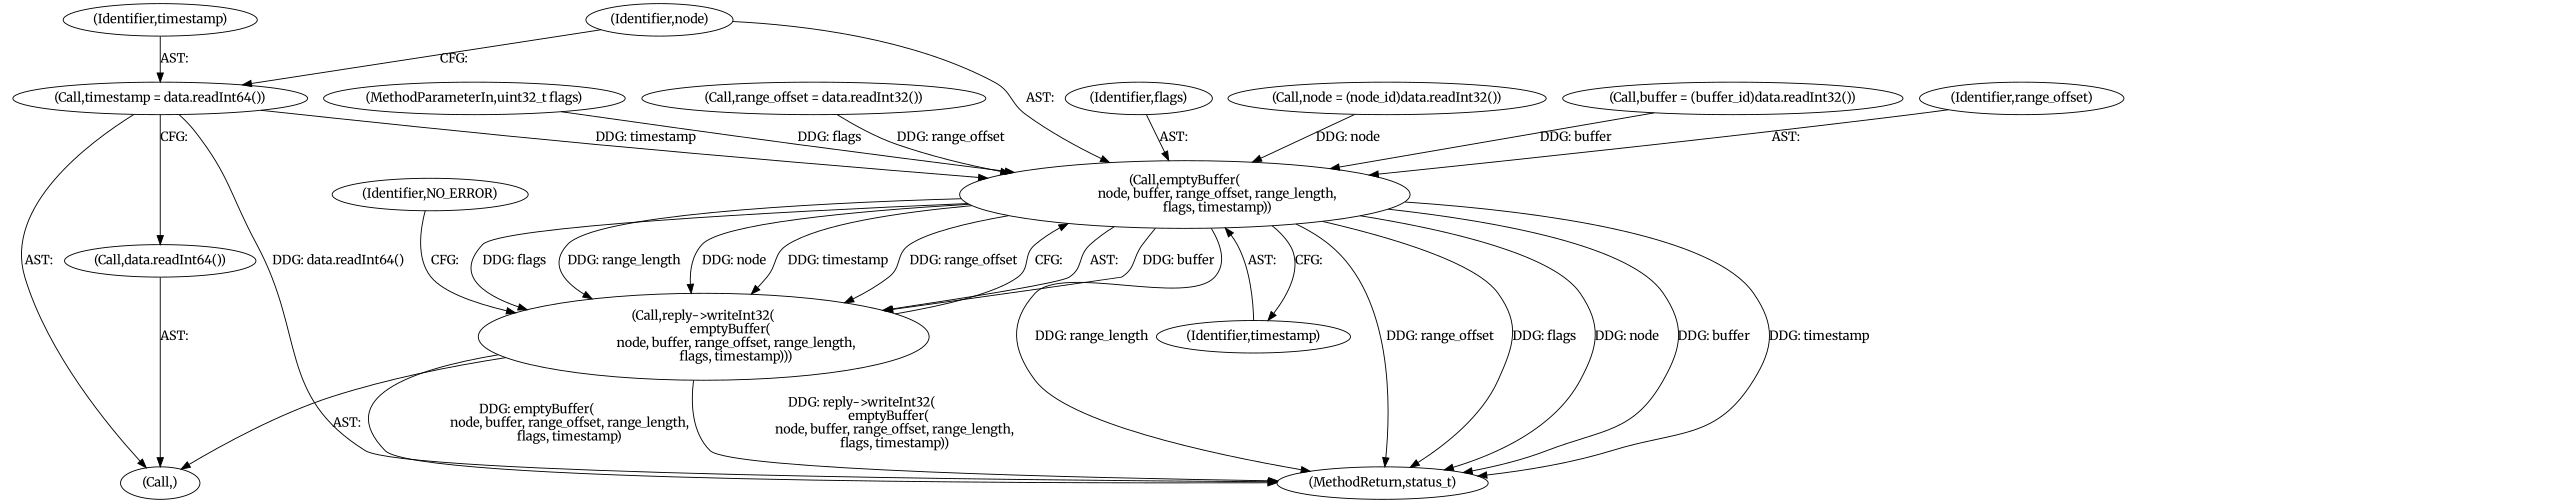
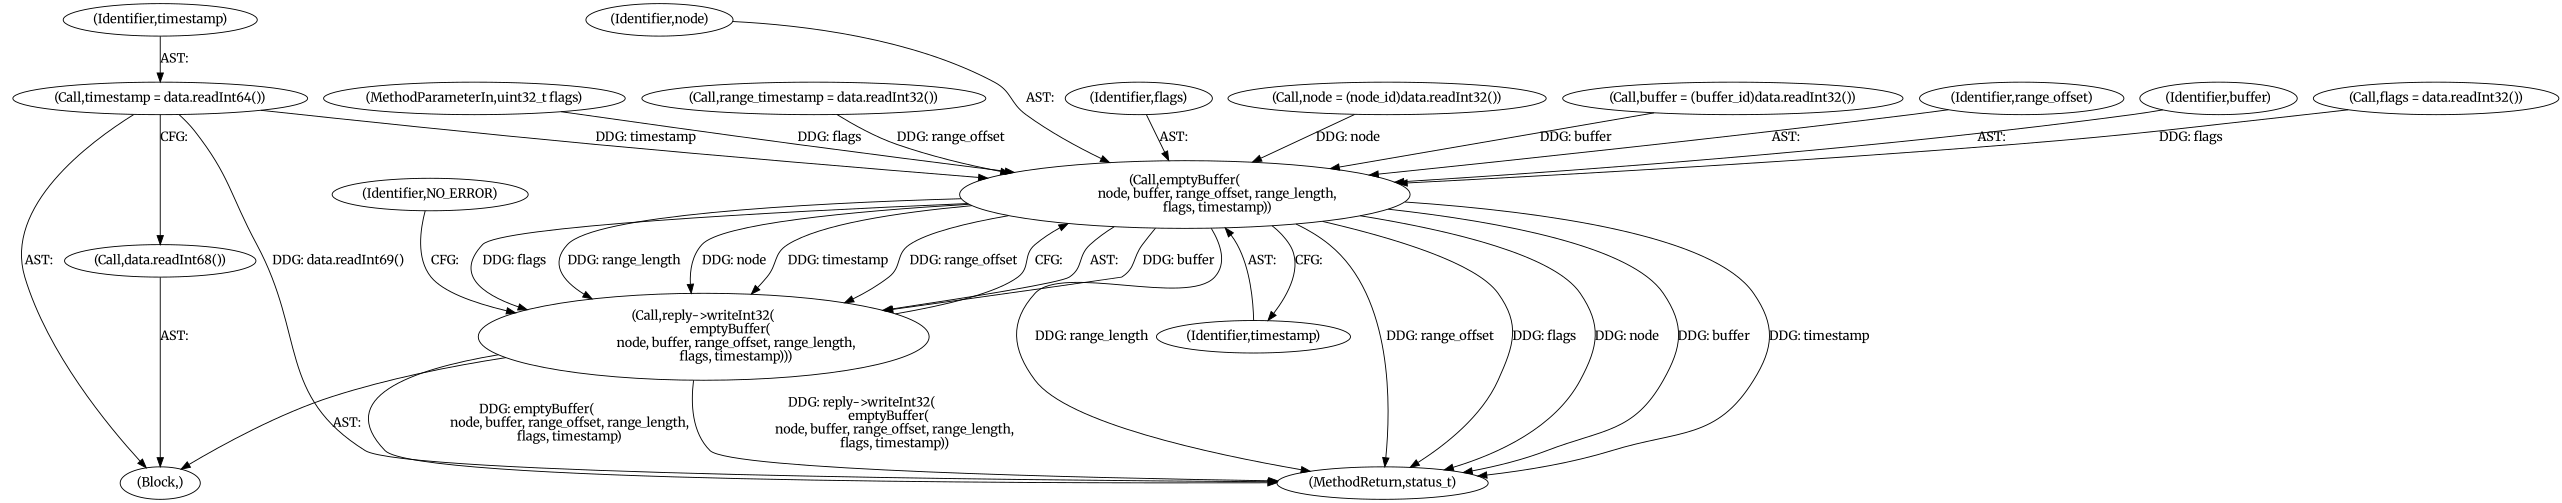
edge "(Identifier,node)" -> "(Call,timestamp = data.readInt64())": removed, label "CFG:"
node "(Call,range_offset = data.readInt32())": label "(Call,range_offset = data.readInt32())" -> "(Call,range_timestamp = data.readInt32())"
node "(Identifier,buffer)": added
node "(Call,flags = data.readInt32())": added
node "(Call,data.readInt64())": label "(Call,data.readInt64())" -> "(Call,data.readInt68())"
edge "(Call,timestamp = data.readInt64())" -> "(MethodReturn,status_t)": label "DDG: data.readInt64()" -> "DDG: data.readInt69()"
node "(Call,)": label "(Call,)" -> "(Block,)"
